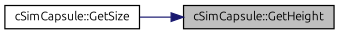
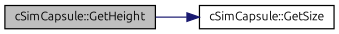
edge "cSimCapsule::GetSize" -> "cSimCapsule::GetHeight": reversed
